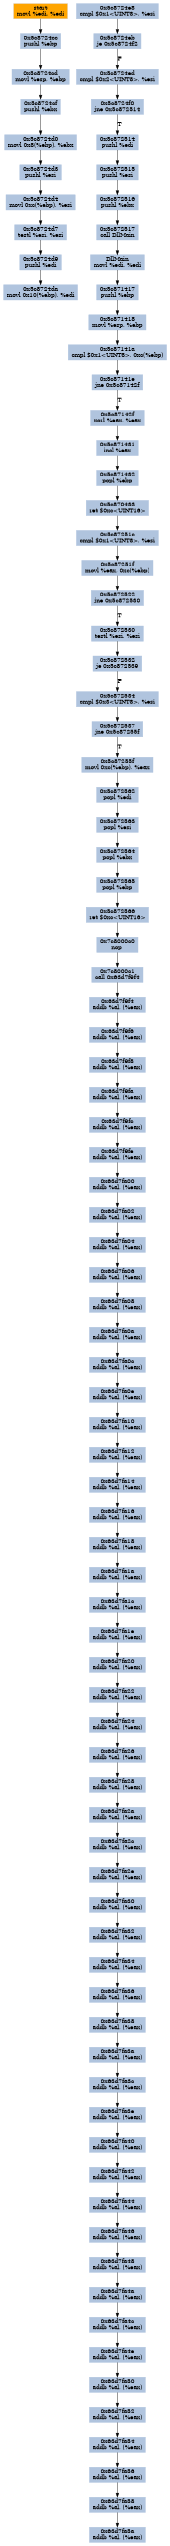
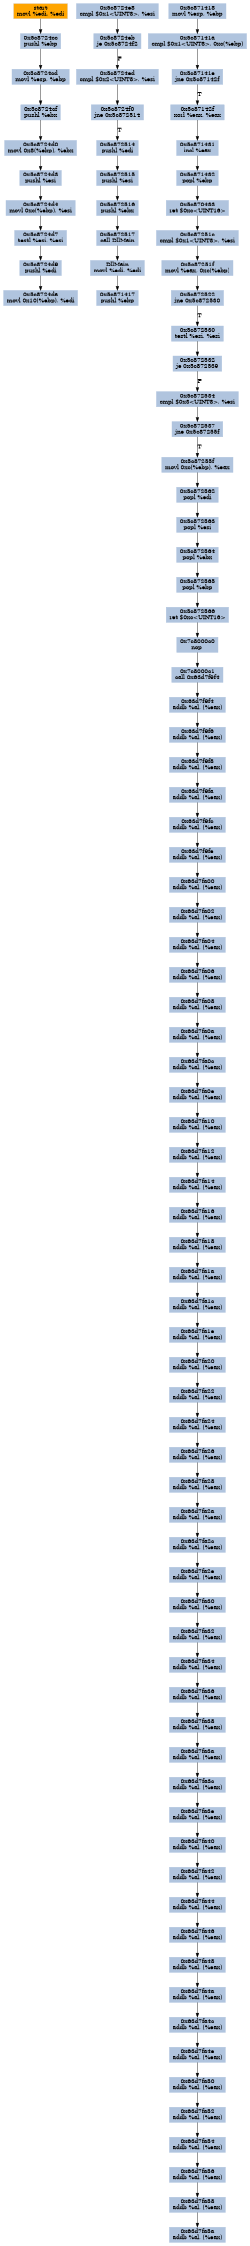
edge "0x5c871417 pushl %ebp" -> "0x5c871418 movl %esp, %ebp": removed
